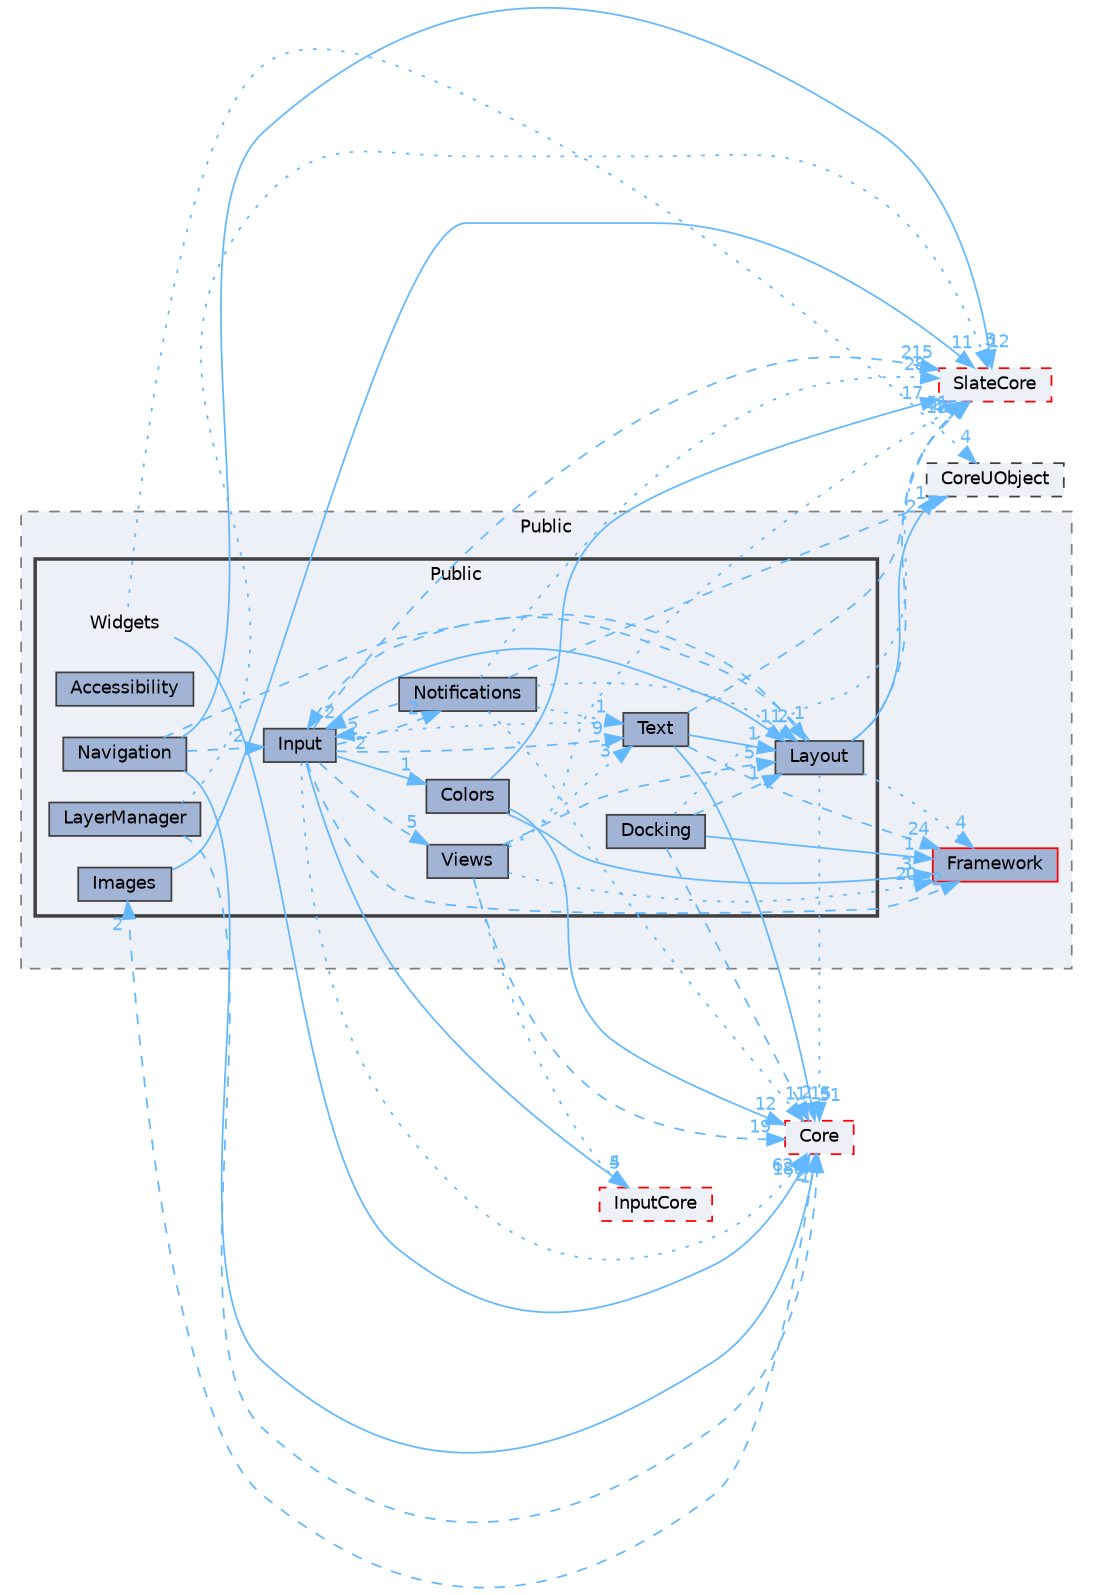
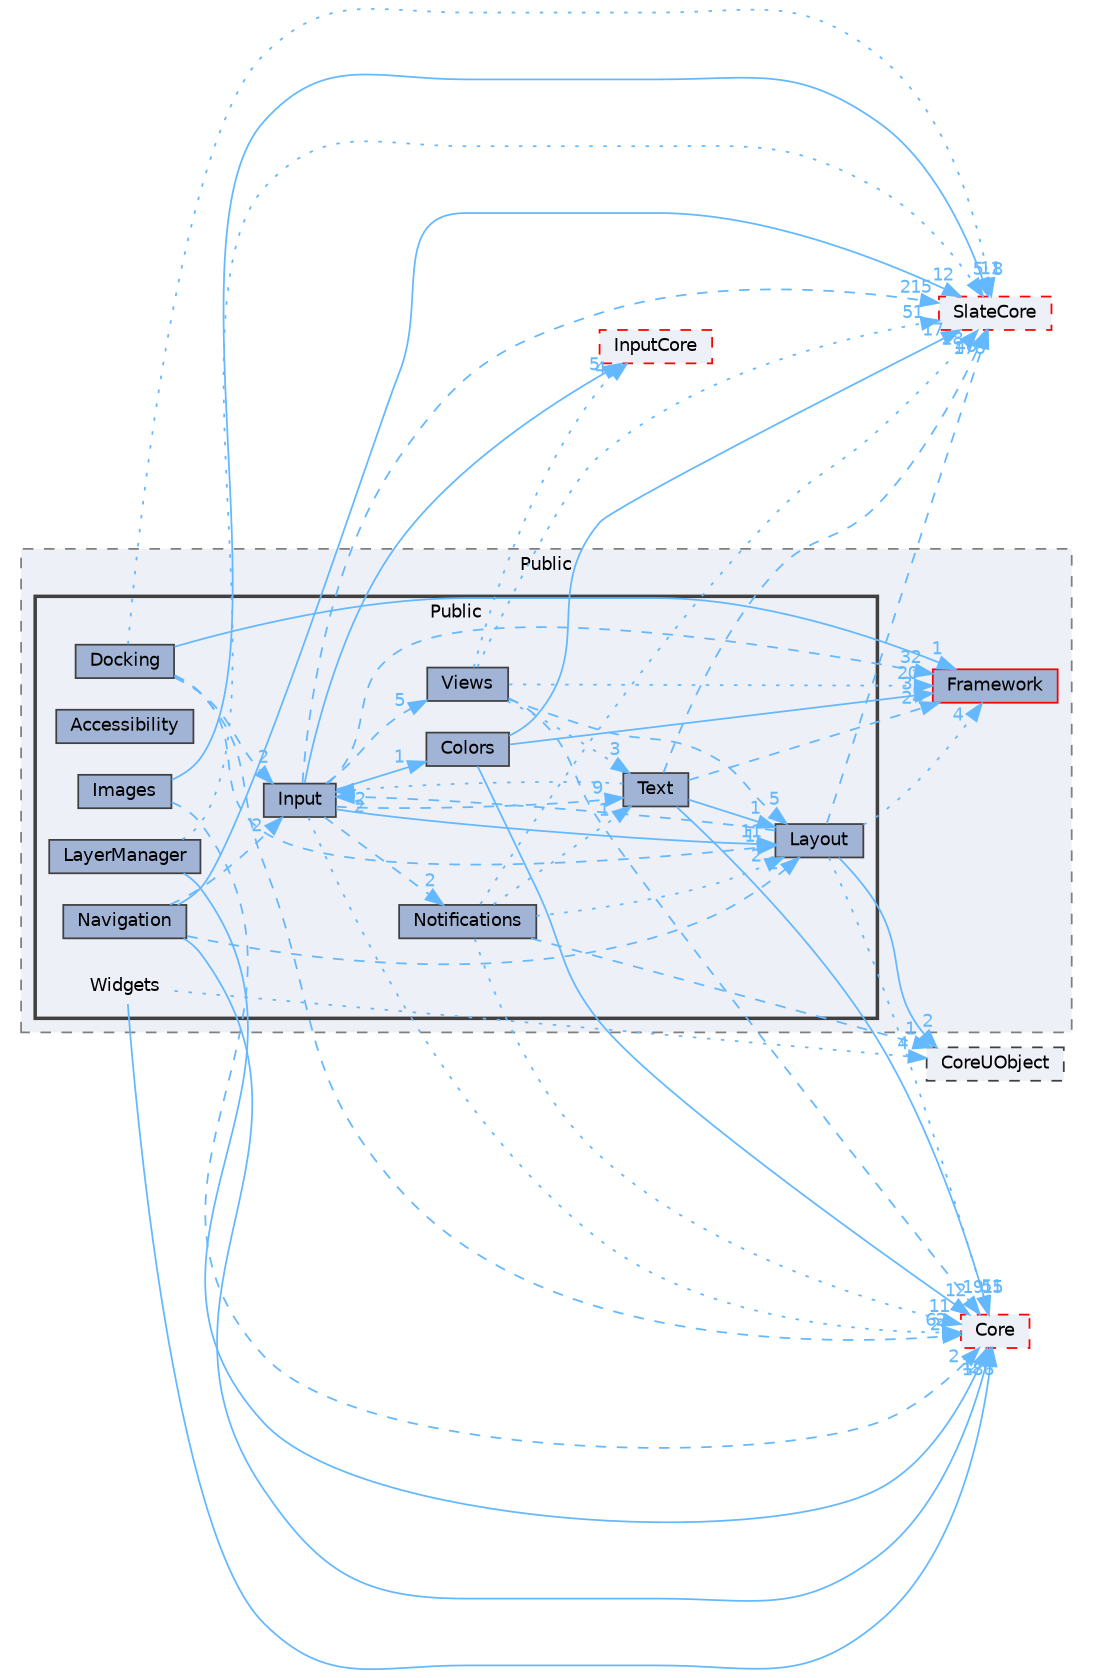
edge "Notifications" -> "Input": now "Docking" -> "Input"
edge "LayerManager" -> "Core": style dashed -> solid
edge "Core" -> "Images": reversed
